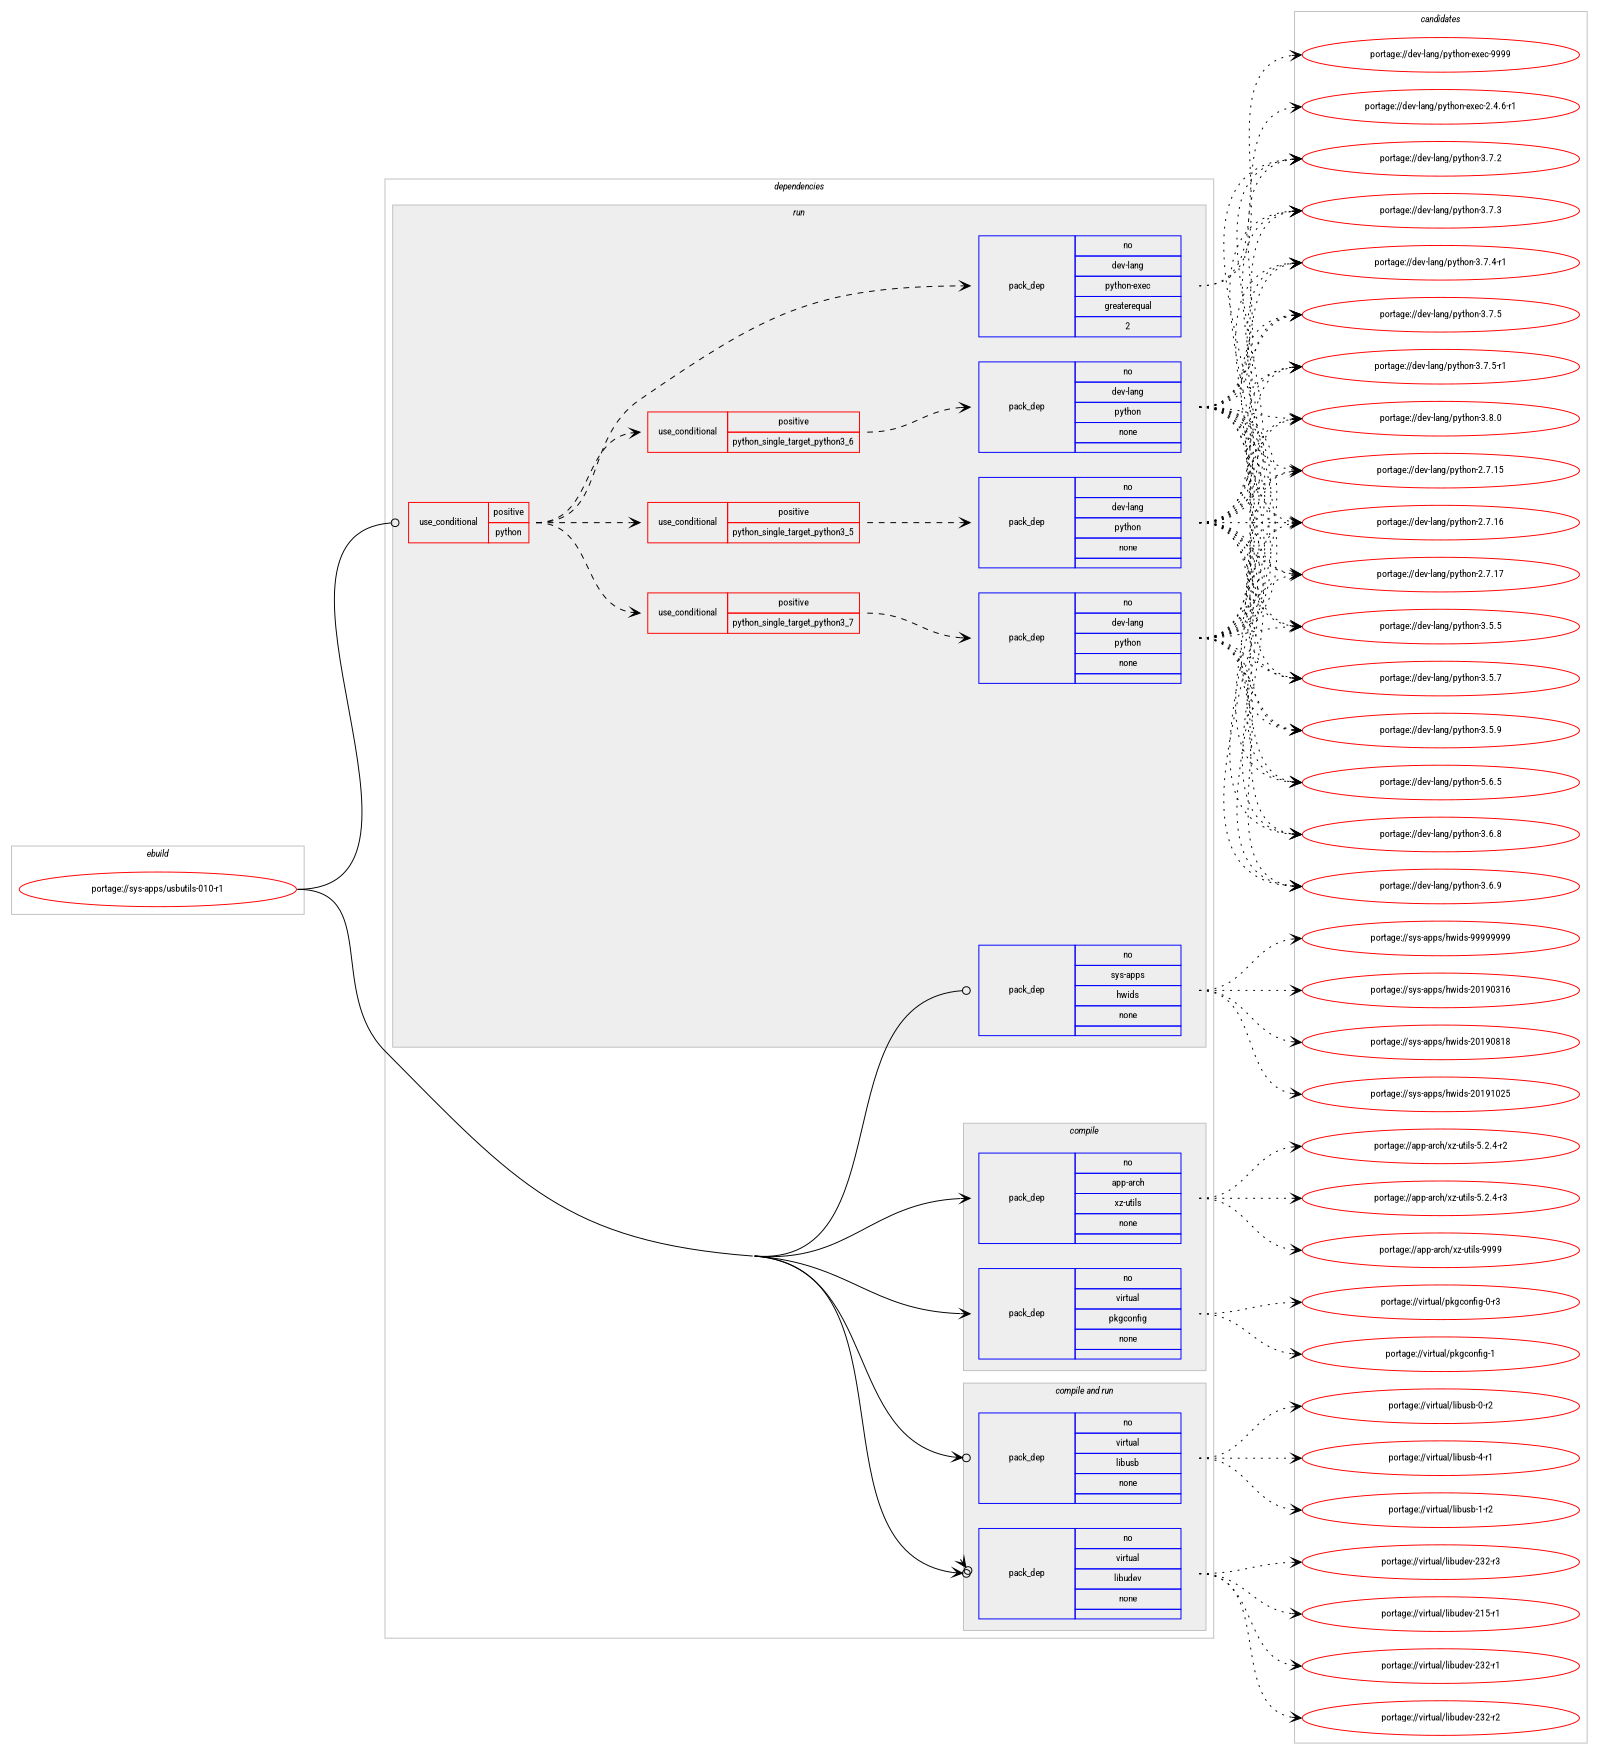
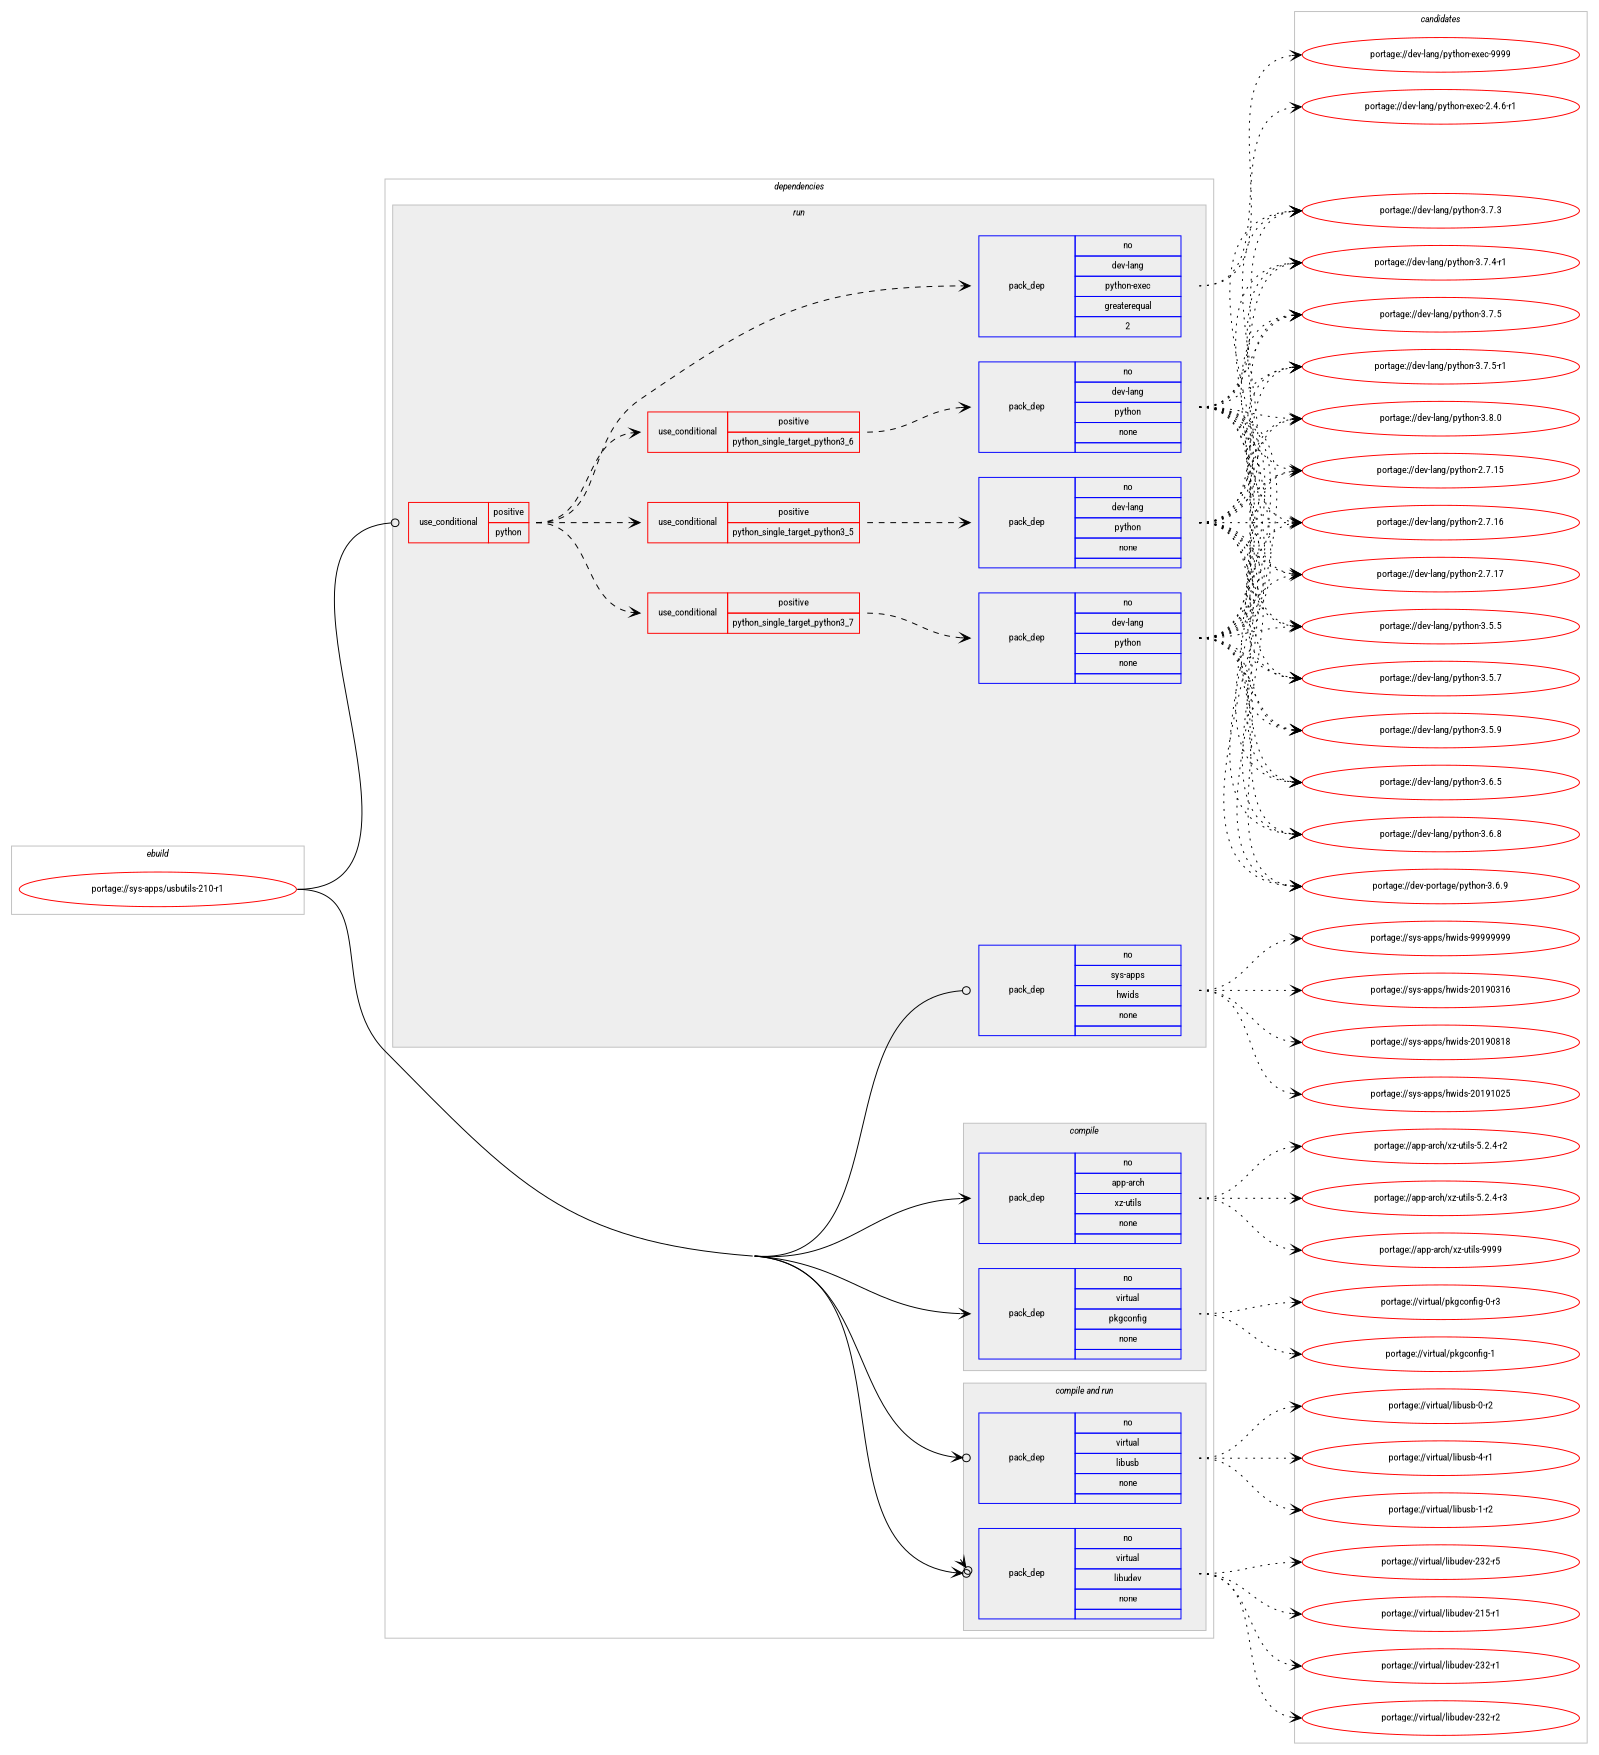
node "portage://dev-lang/python-3.7.2": removed
node "portage://dev-lang/python-5.6.5": label "portage://dev-lang/python-5.6.5" -> "portage://dev-lang/python-3.6.5"
node "portage://dev-lang/python-3.6.9": label "portage://dev-lang/python-3.6.9" -> "portage://dev-portage/python-3.6.9"
node "portage://sys-apps/usbutils-010-r1": label "portage://sys-apps/usbutils-010-r1" -> "portage://sys-apps/usbutils-210-r1"
node "portage://virtual/libudev-232-r3": label "portage://virtual/libudev-232-r3" -> "portage://virtual/libudev-232-r5"
